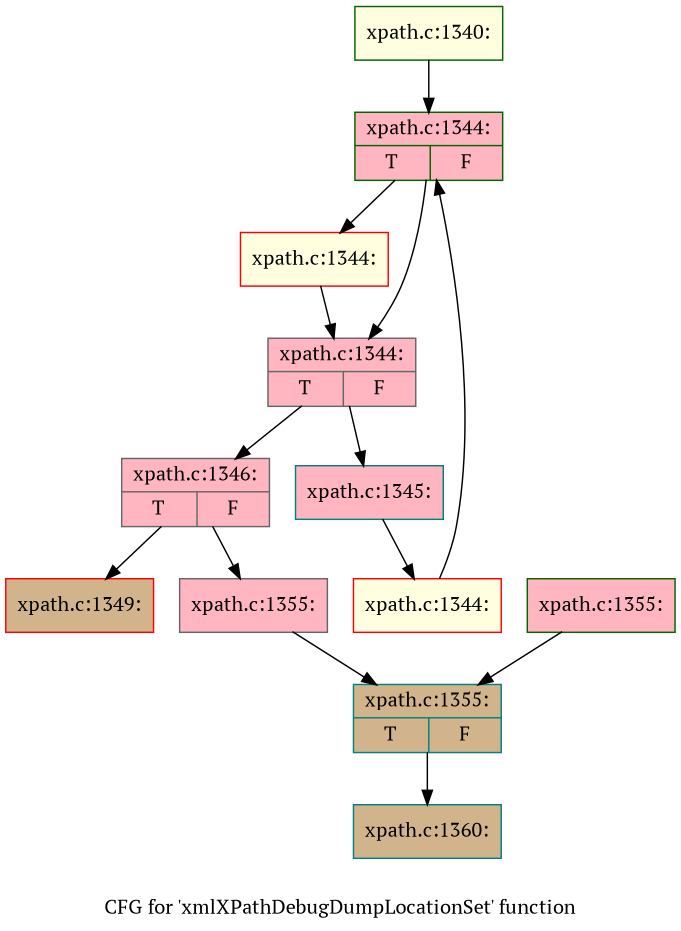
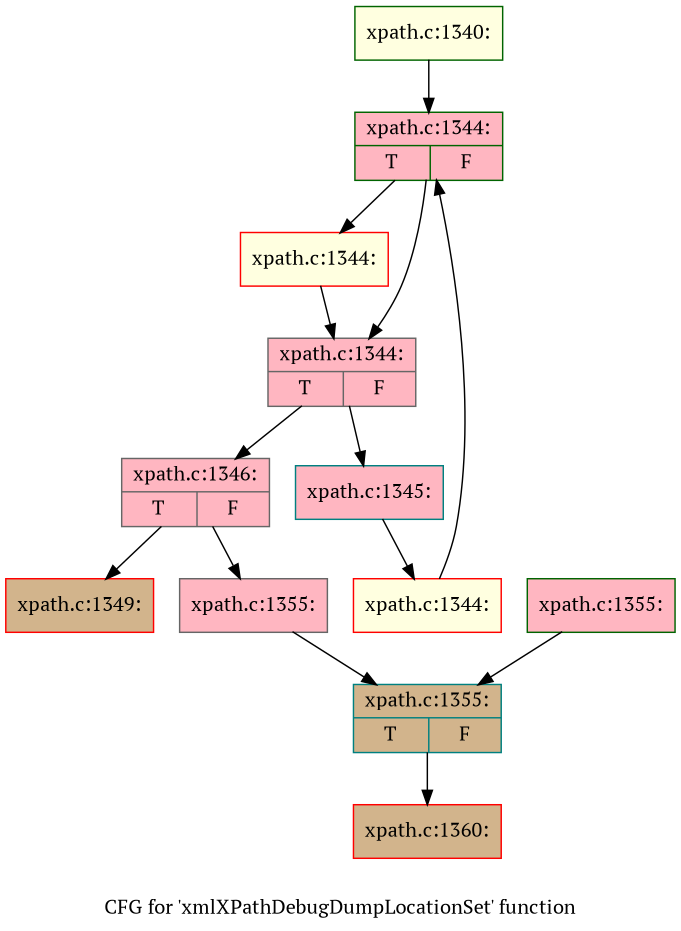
node "xpath.c:1360:": color teal -> red
